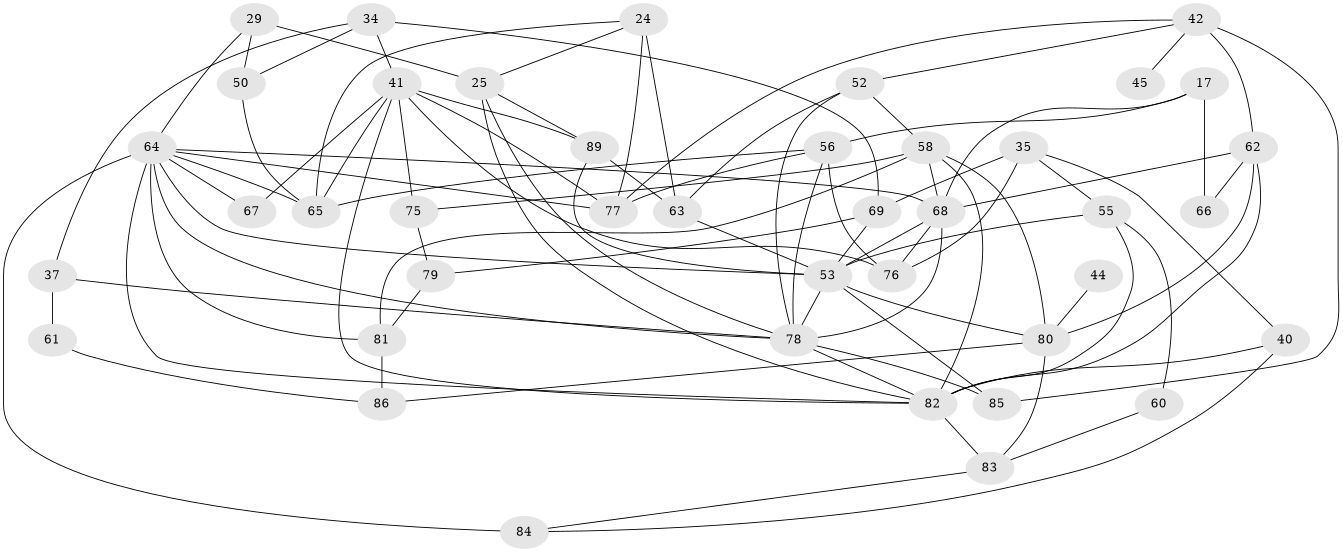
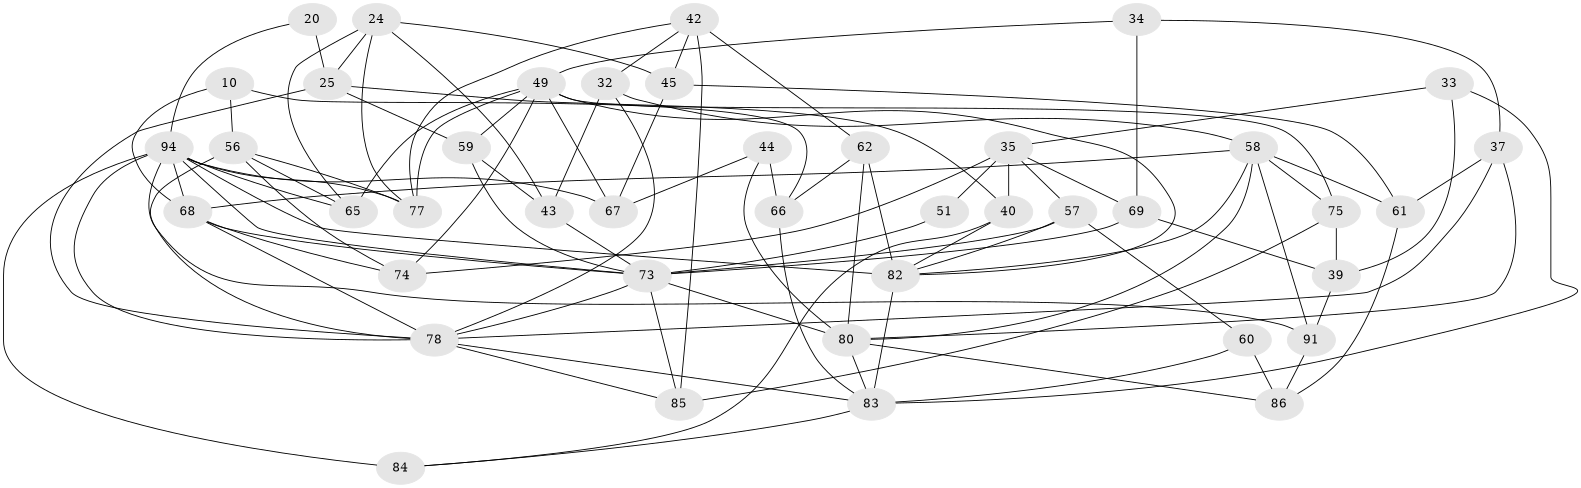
node "29": label "29" -> "20"
edge "24" -- "45": added
node "50": removed
node "41": label "41" -> "49"
node "52": label "52" -> "32"
node "17": label "17" -> "10"
node "33": added
edge "45" -- "61": added
node "64": label "64" -> "94"
node "89": label "89" -> "59"
edge "45" -- "67": added
edge "44" -- "66": added
edge "62" -- "68": removed
edge "58" -- "61": added
edge "44" -- "67": added
node "63": label "63" -> "43"
node "51": added
node "55": label "55" -> "57"
node "79": label "79" -> "39"
node "53": label "53" -> "73"
node "76": label "76" -> "74"
edge "25" -- "82": now "25" -- "40"
edge "66" -- "83": added
edge "37" -- "80": added
node "81": label "81" -> "91"
edge "75" -- "85": added
edge "78" -- "82": now "78" -- "83"
edge "60" -- "86": added
